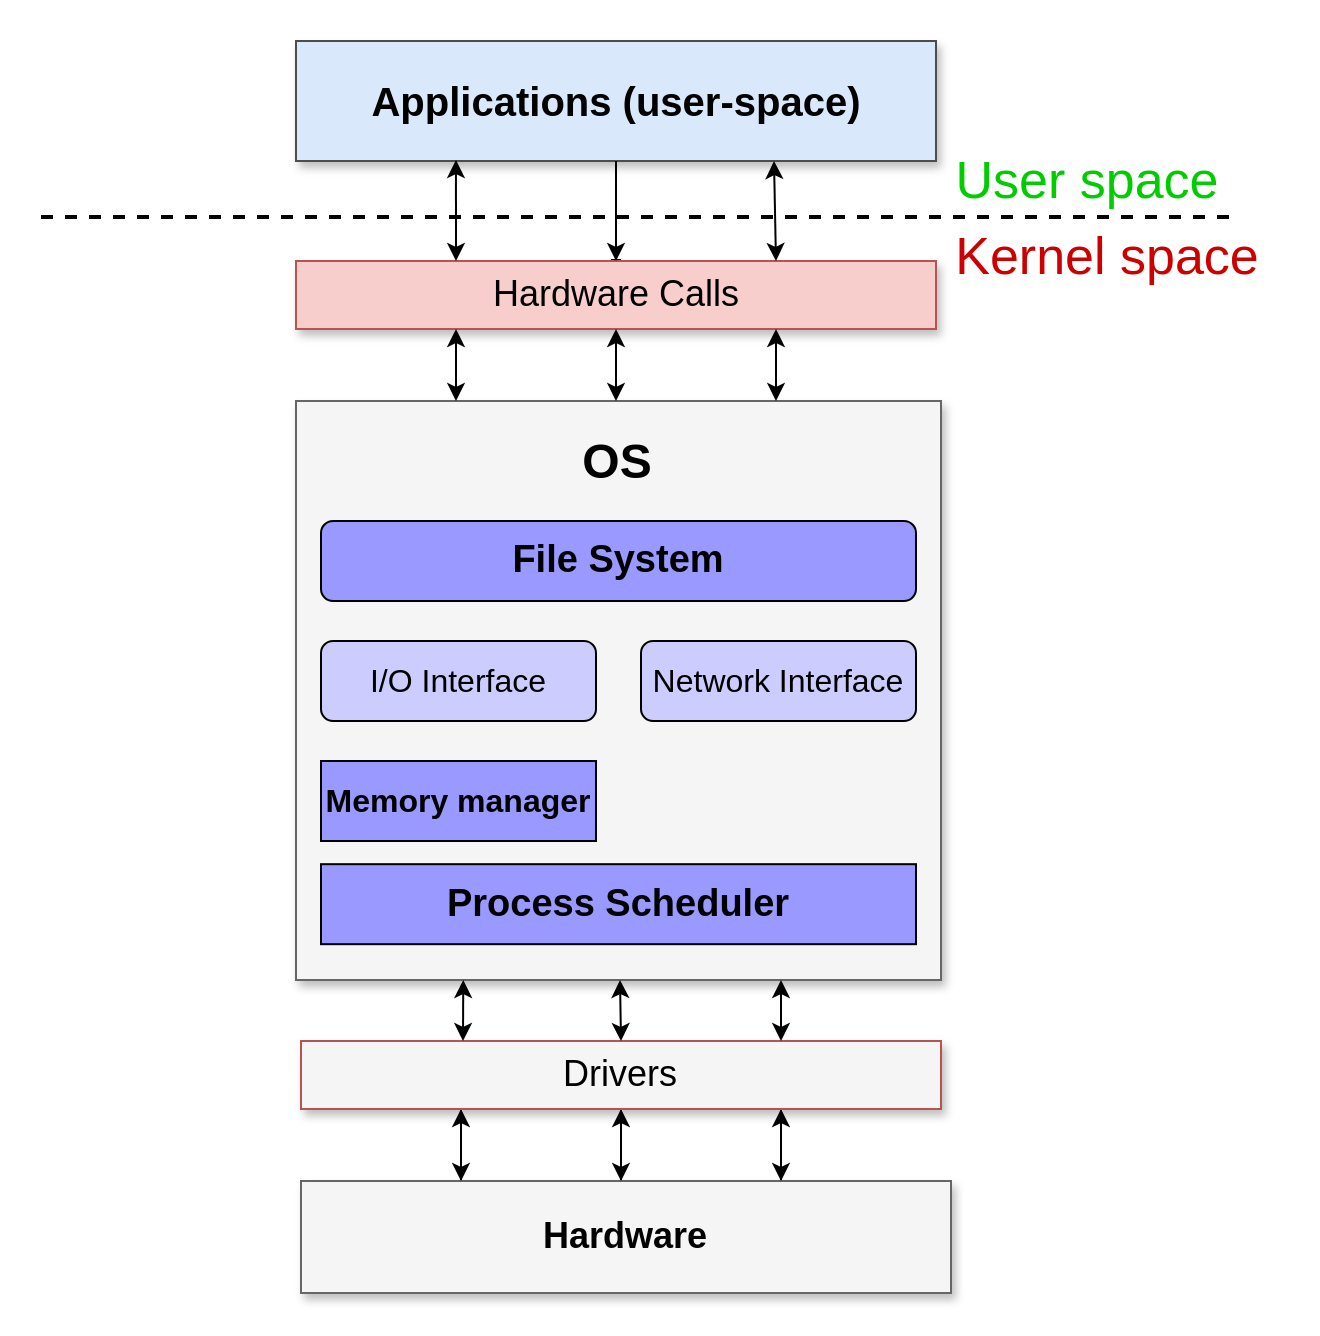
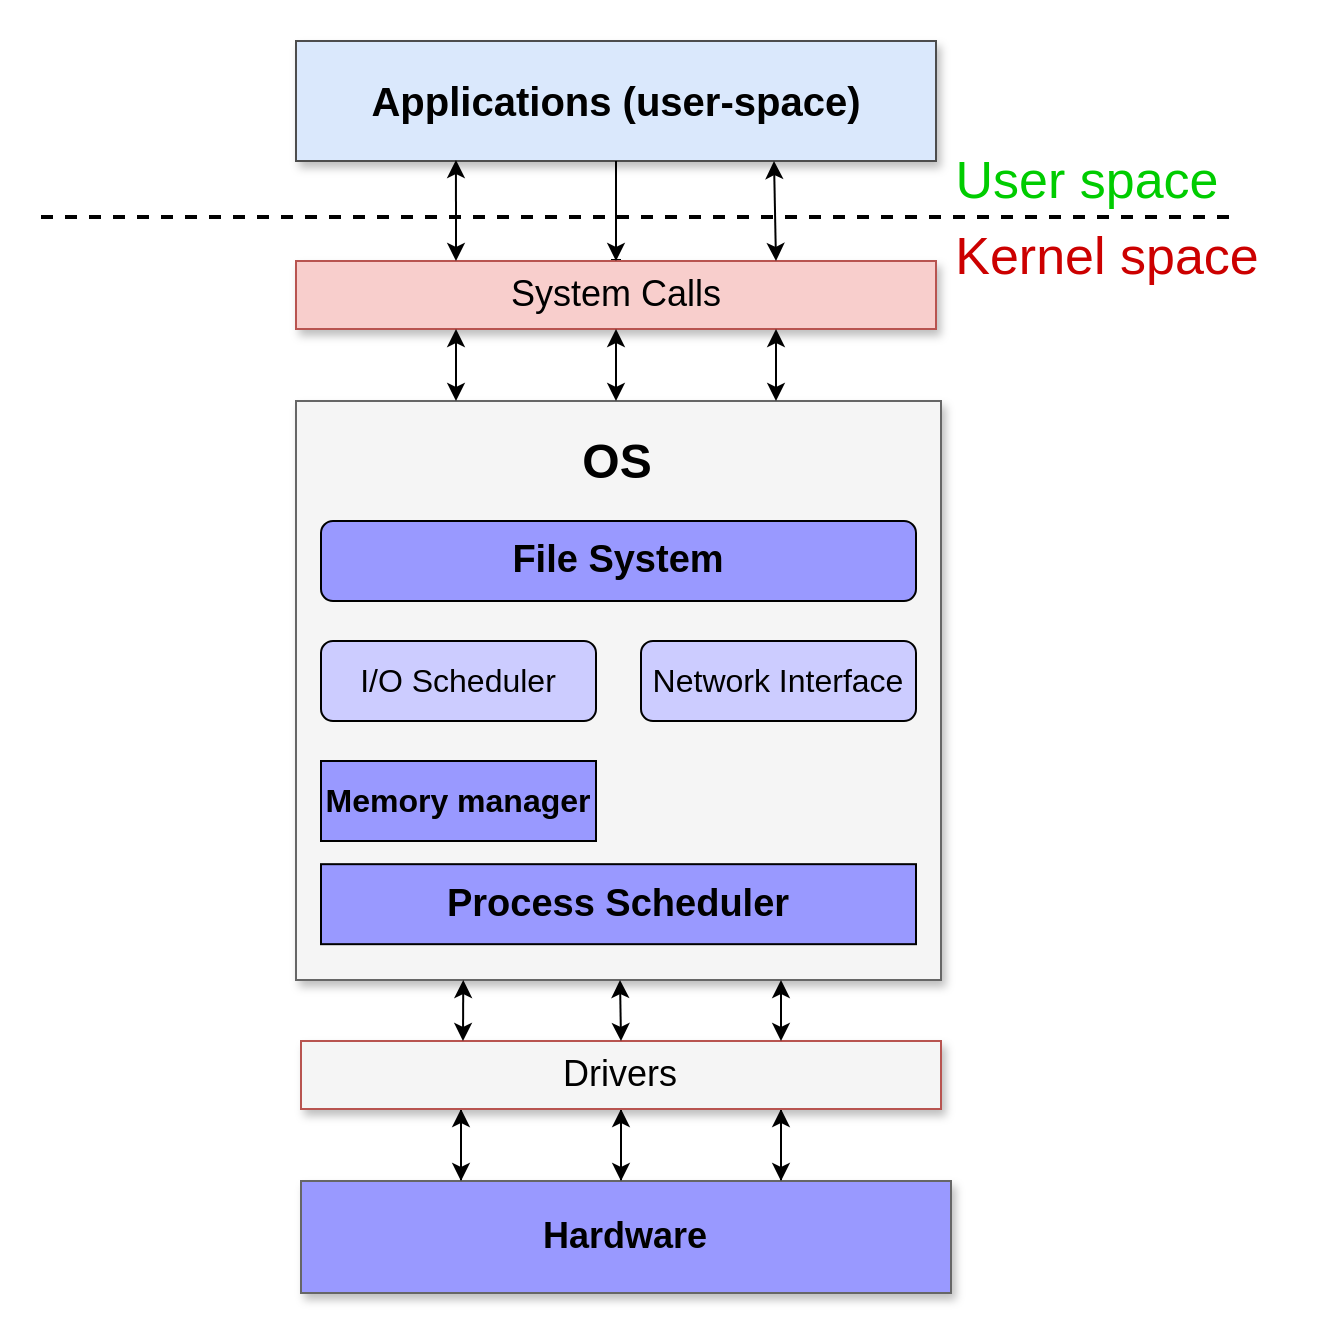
node "Hardware Calls": label "Hardware Calls" -> "System Calls"
node "I/O Interface": label "I/O Interface" -> "I/O Scheduler"
node "Hardware": fillcolor #f5f5f5 -> #9999ff
